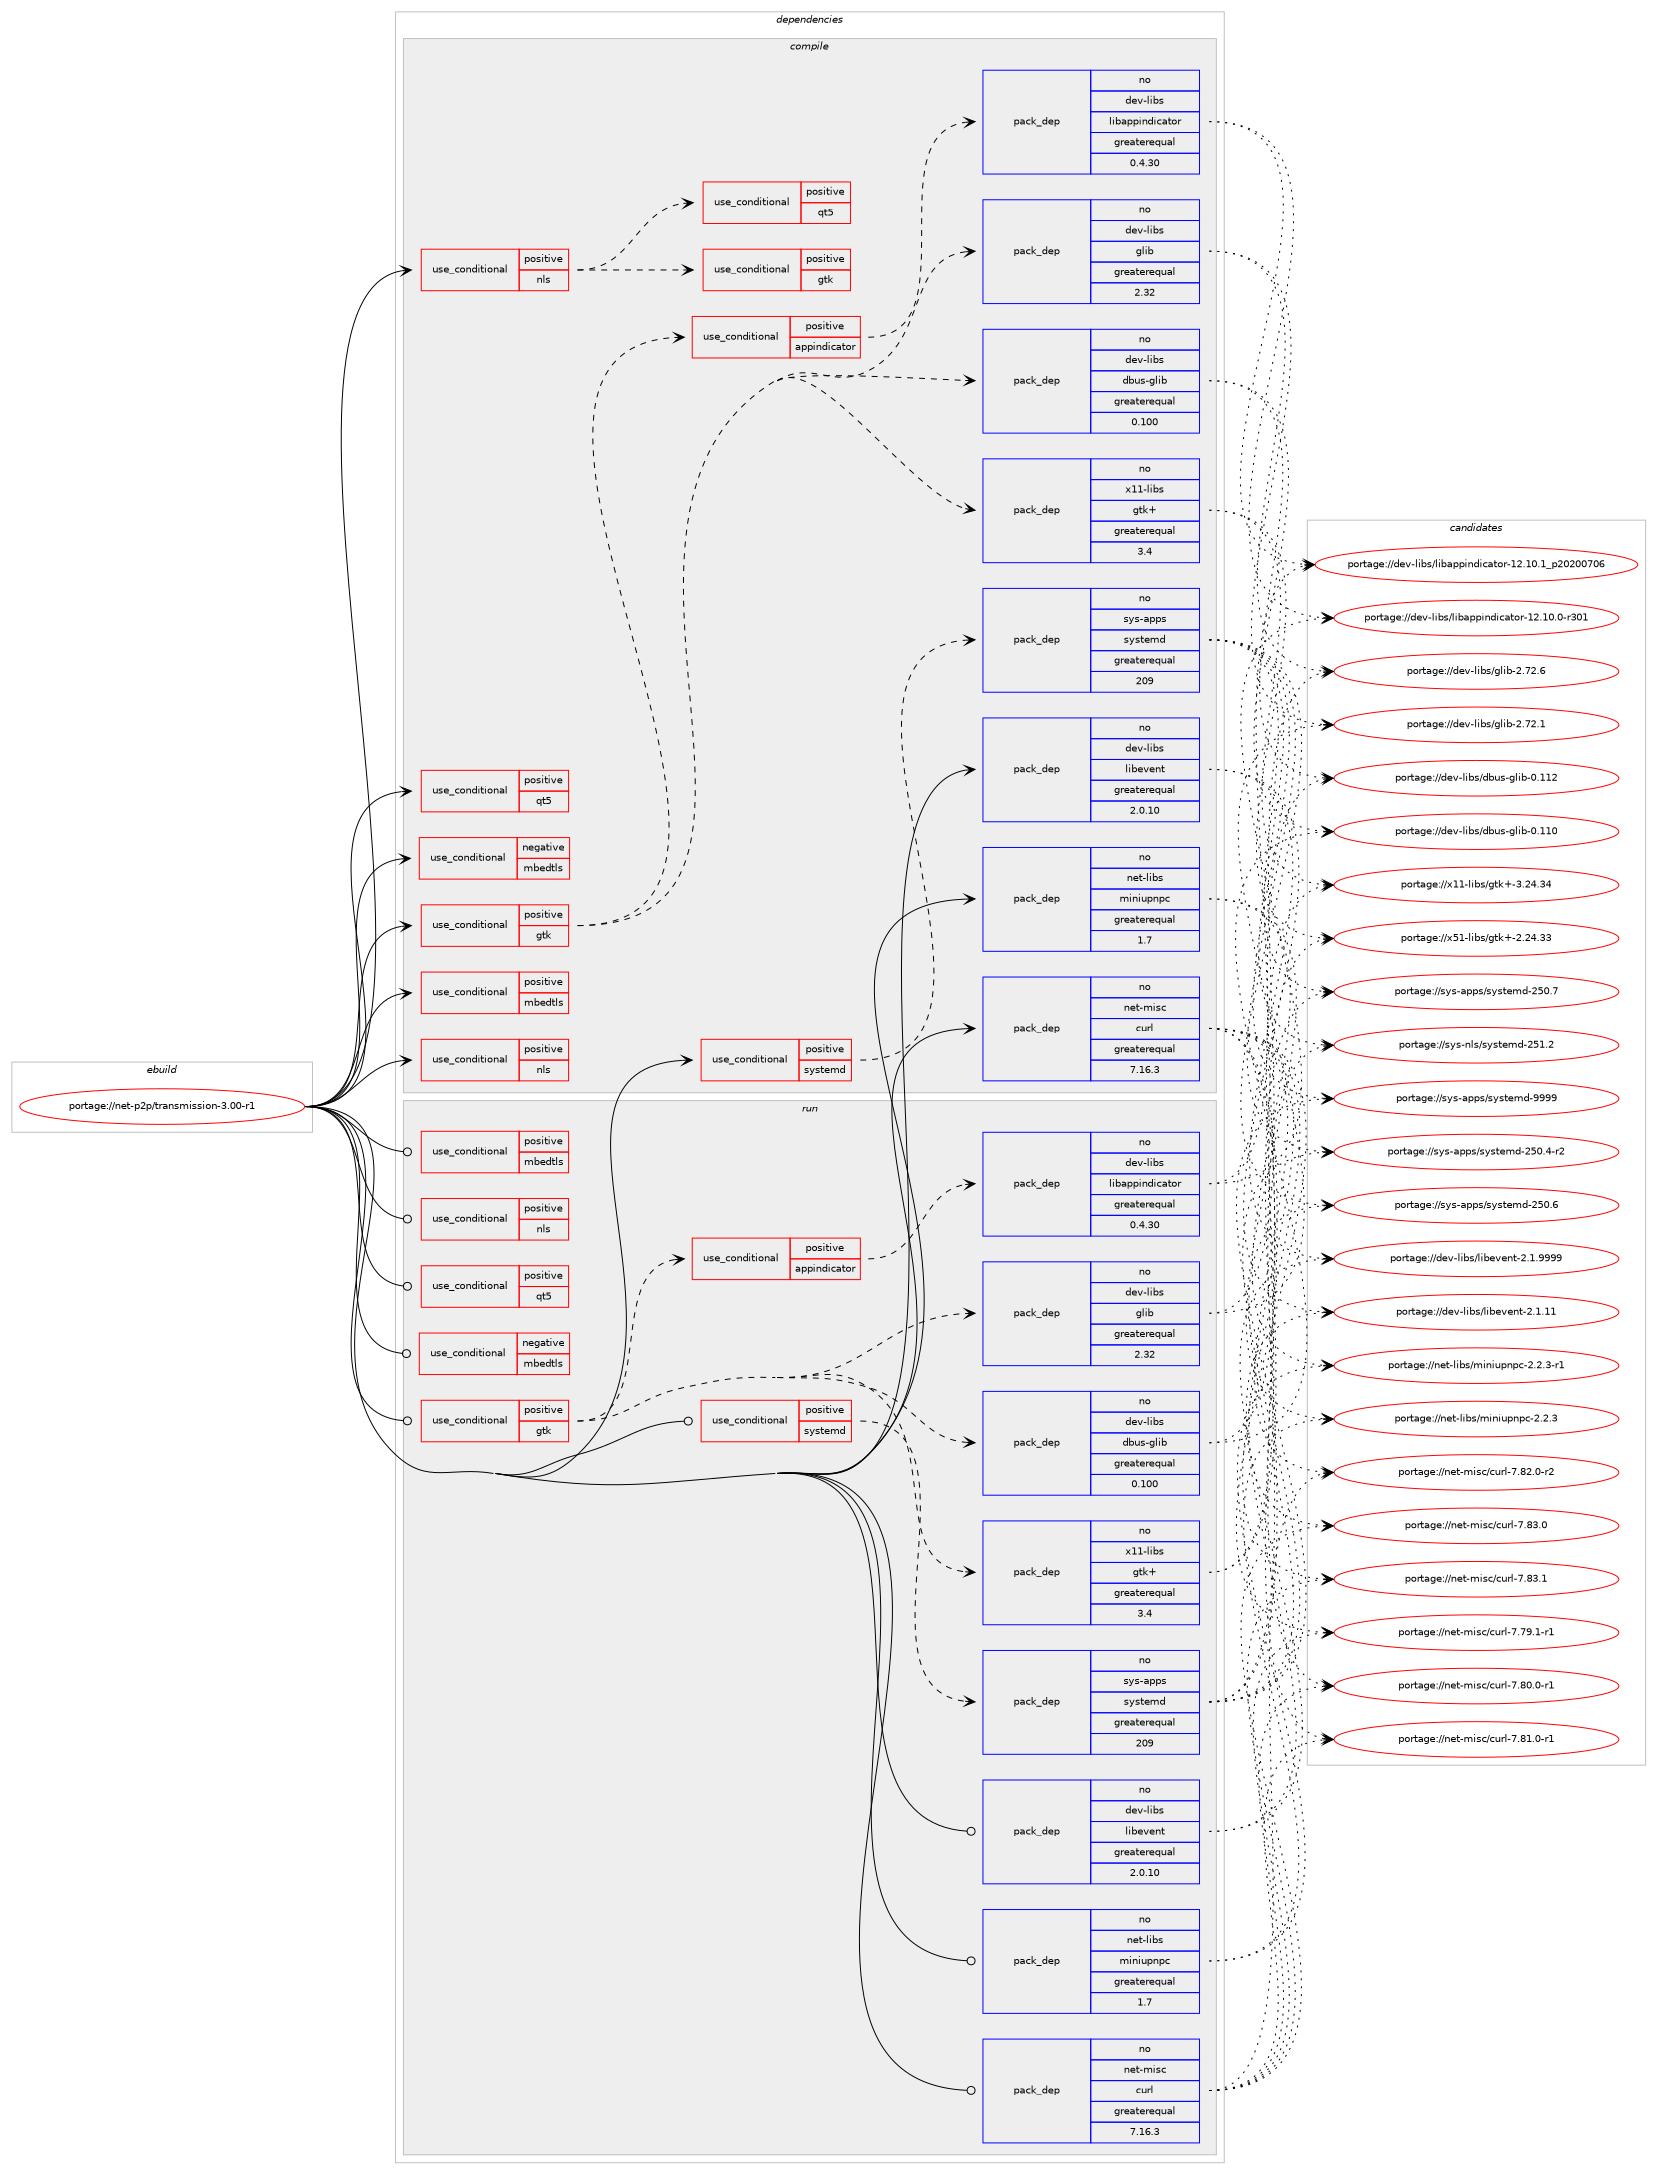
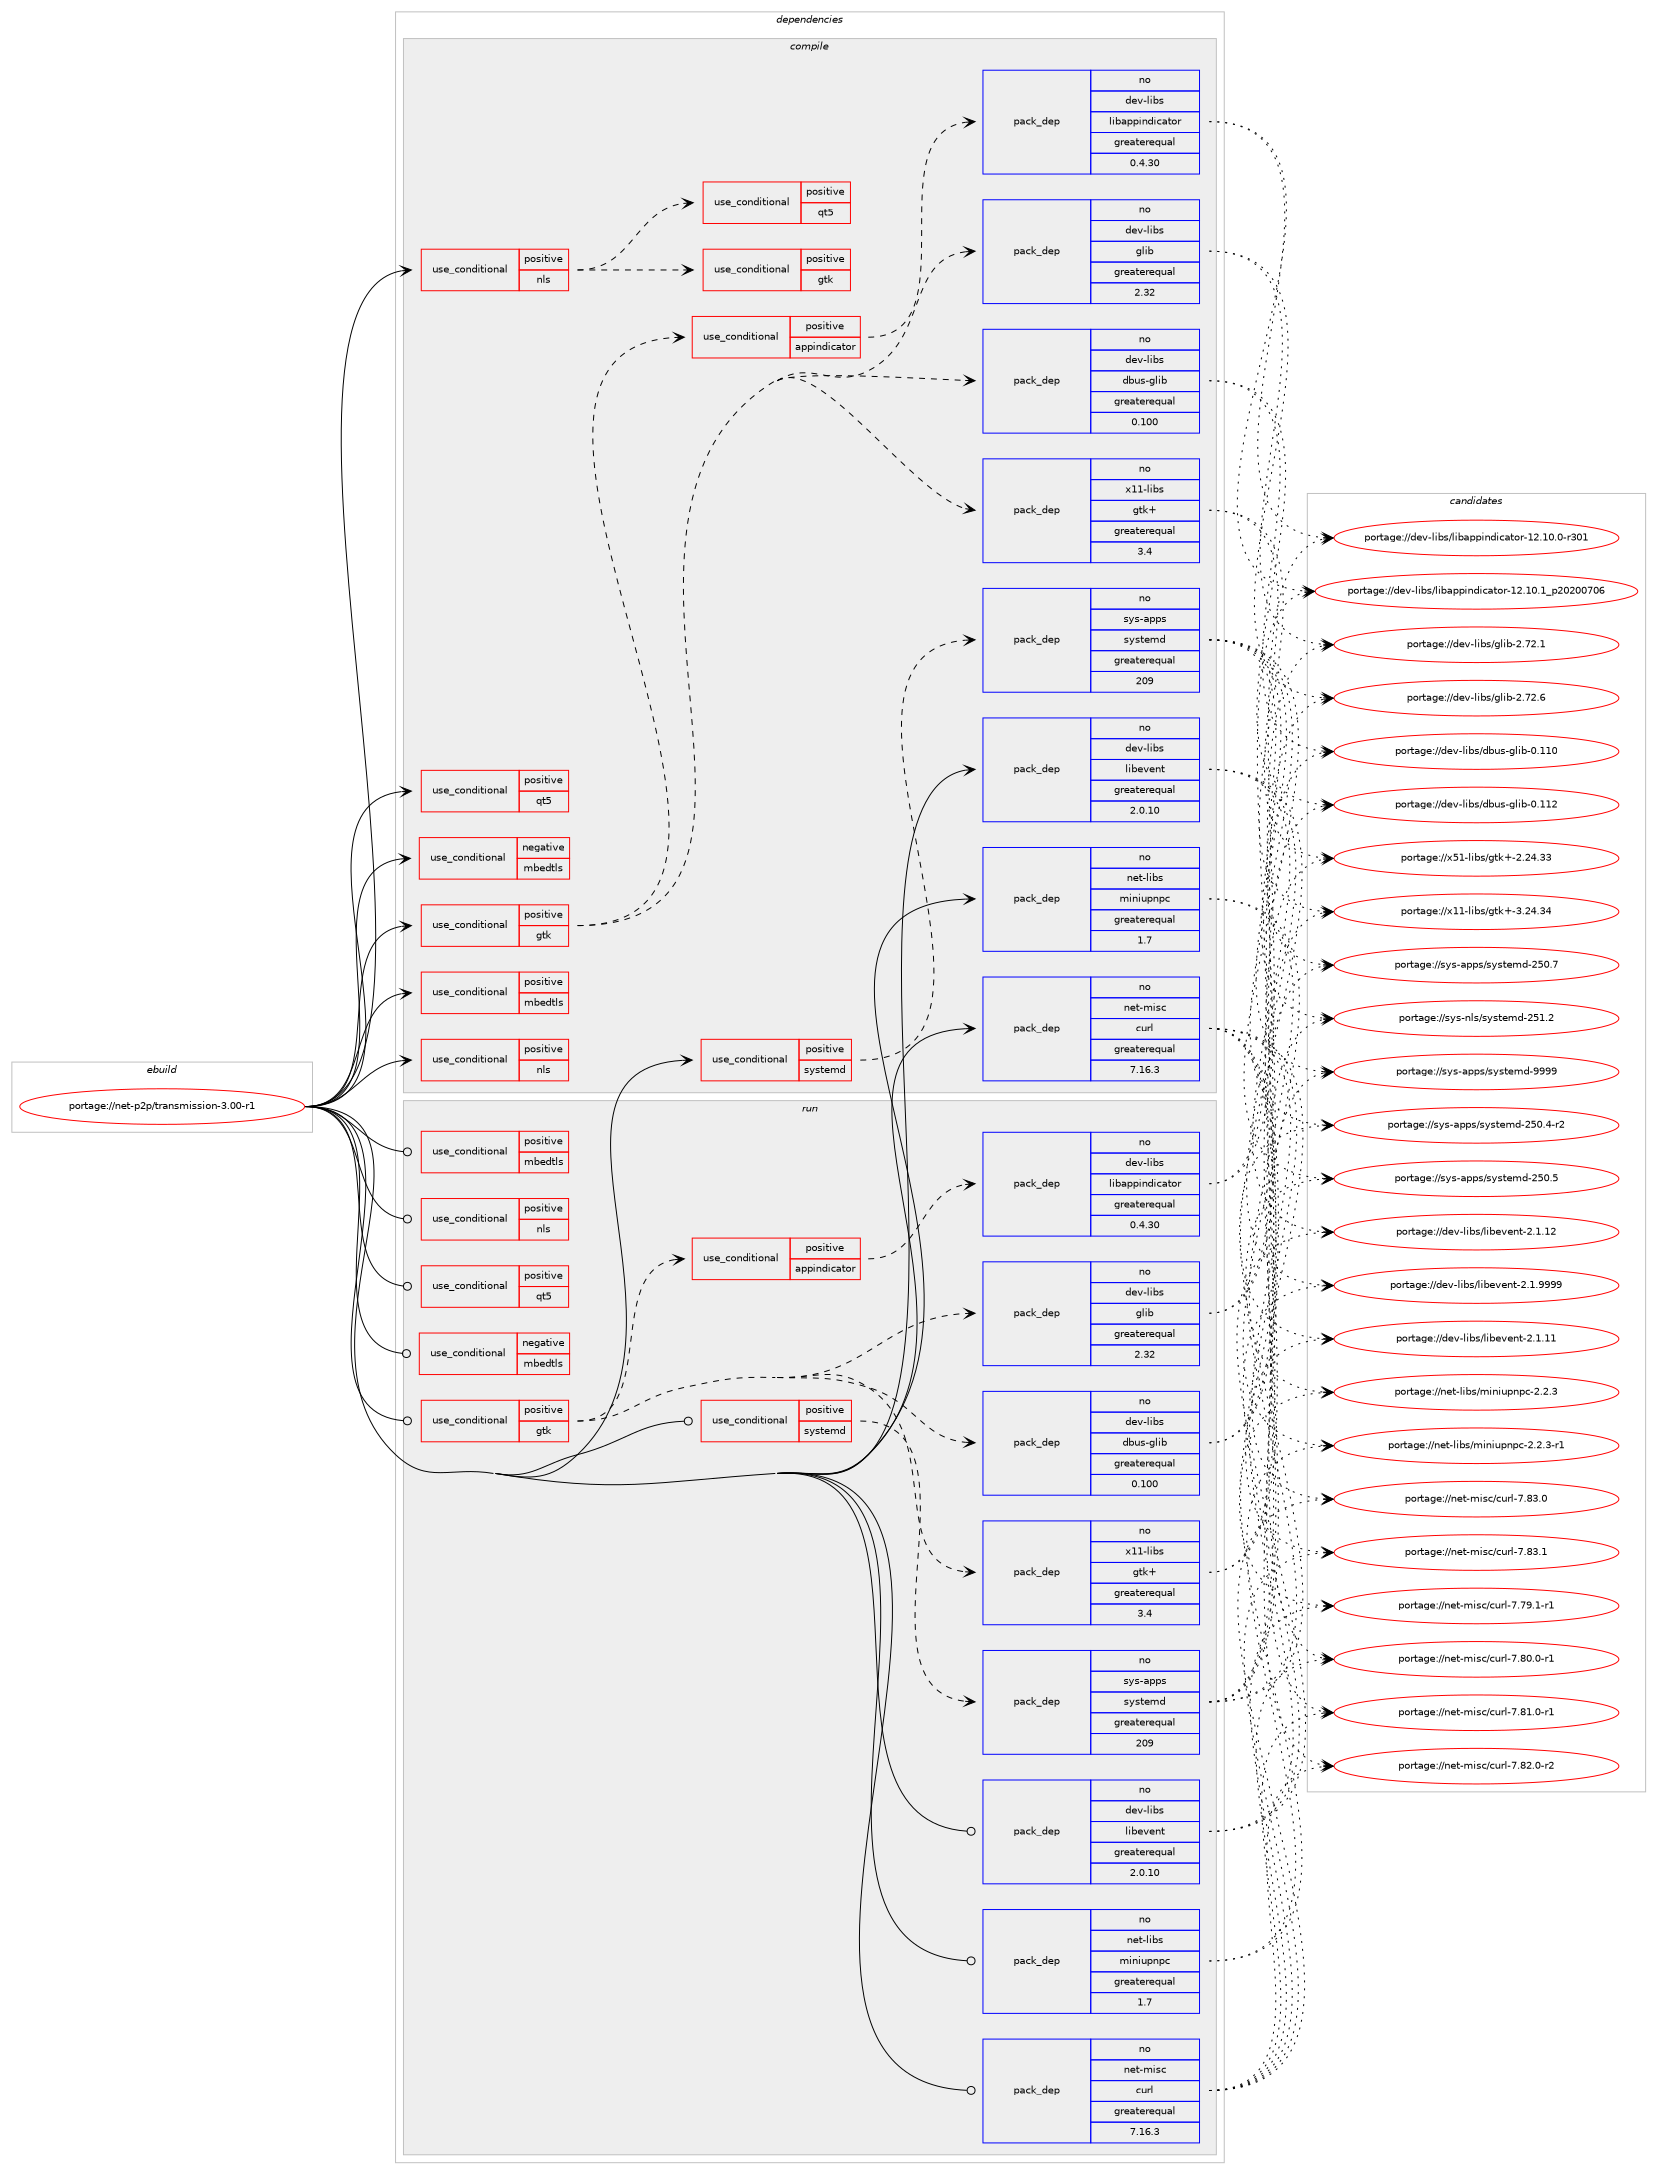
node "portage://sys-apps/systemd-250.6": label "portage://sys-apps/systemd-250.6" -> "portage://sys-apps/systemd-250.5"
node "portage://dev-libs/libevent-2.1.12": added
